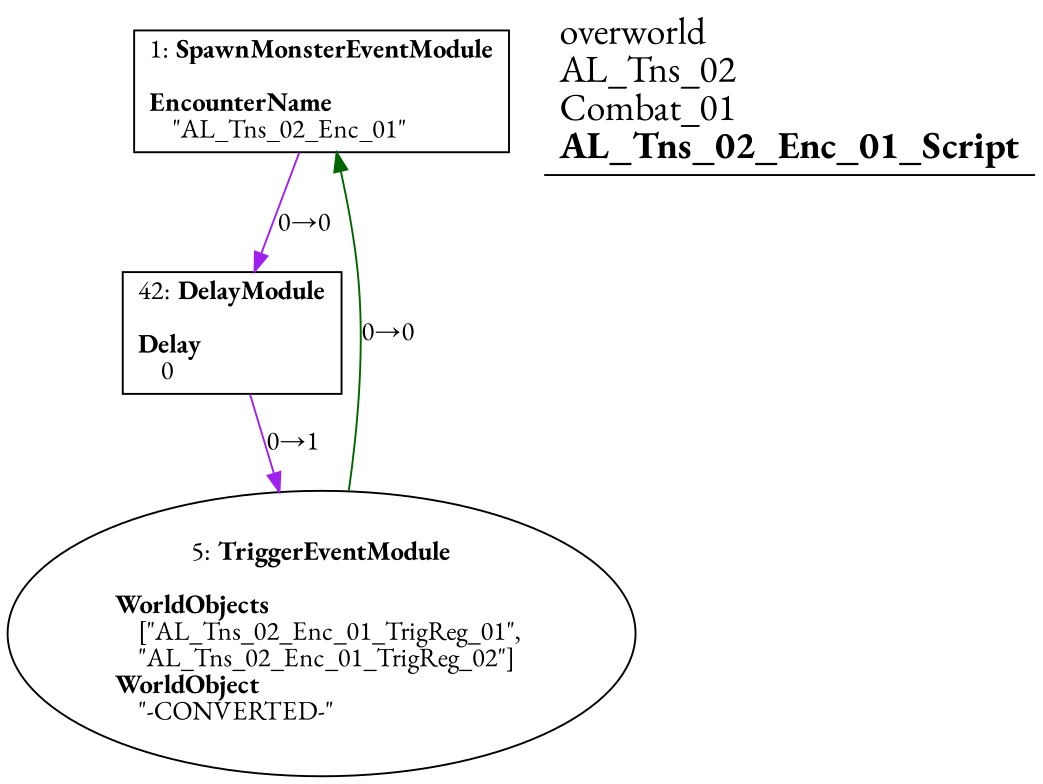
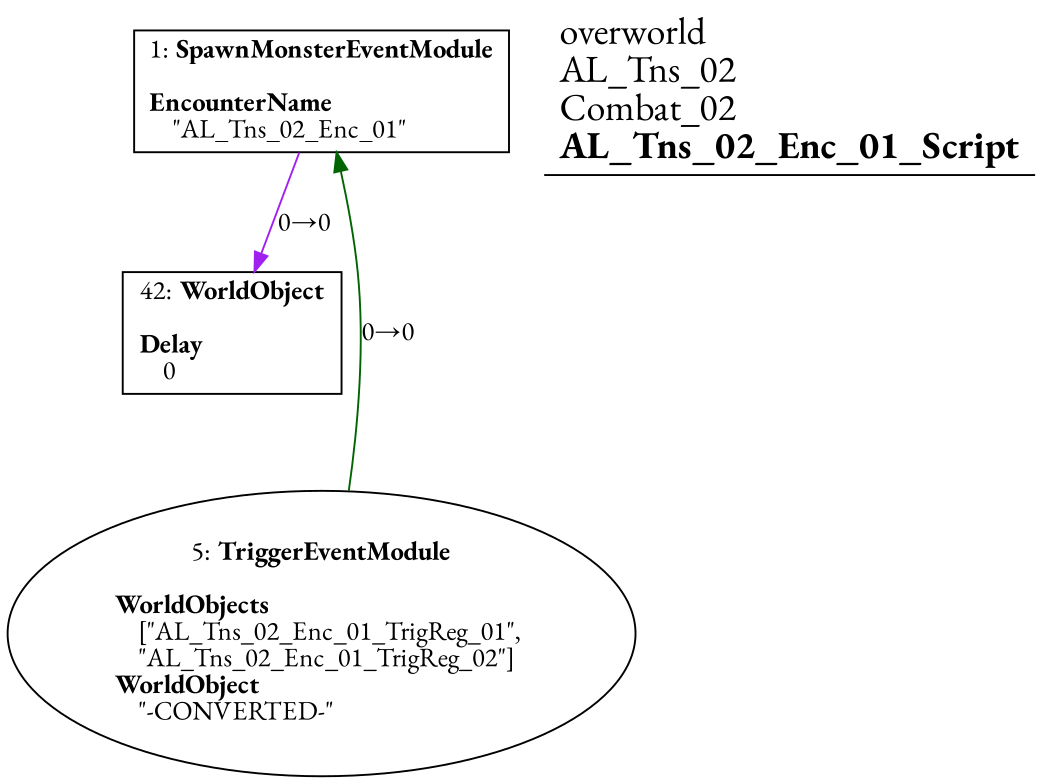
node "overworld": text "Combat_01" -> "Combat_02"
node "42:": text "DelayModule" -> "WorldObject"
edge "42:" -> "5:": removed, label "0→1"
